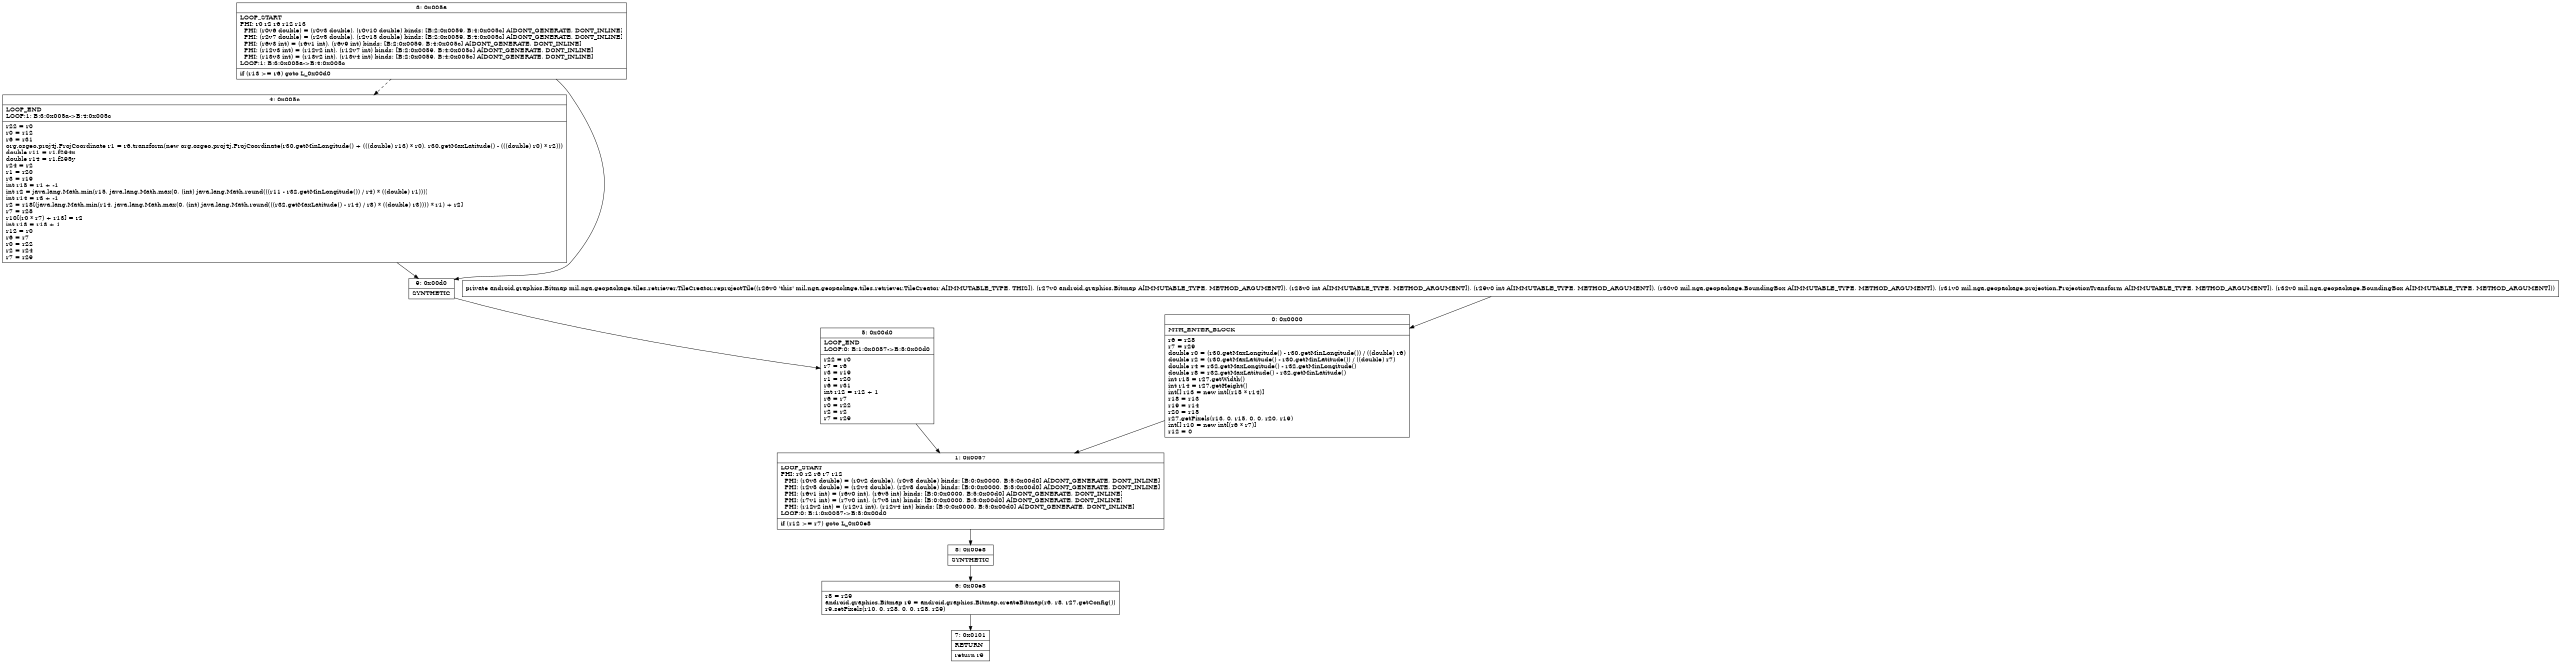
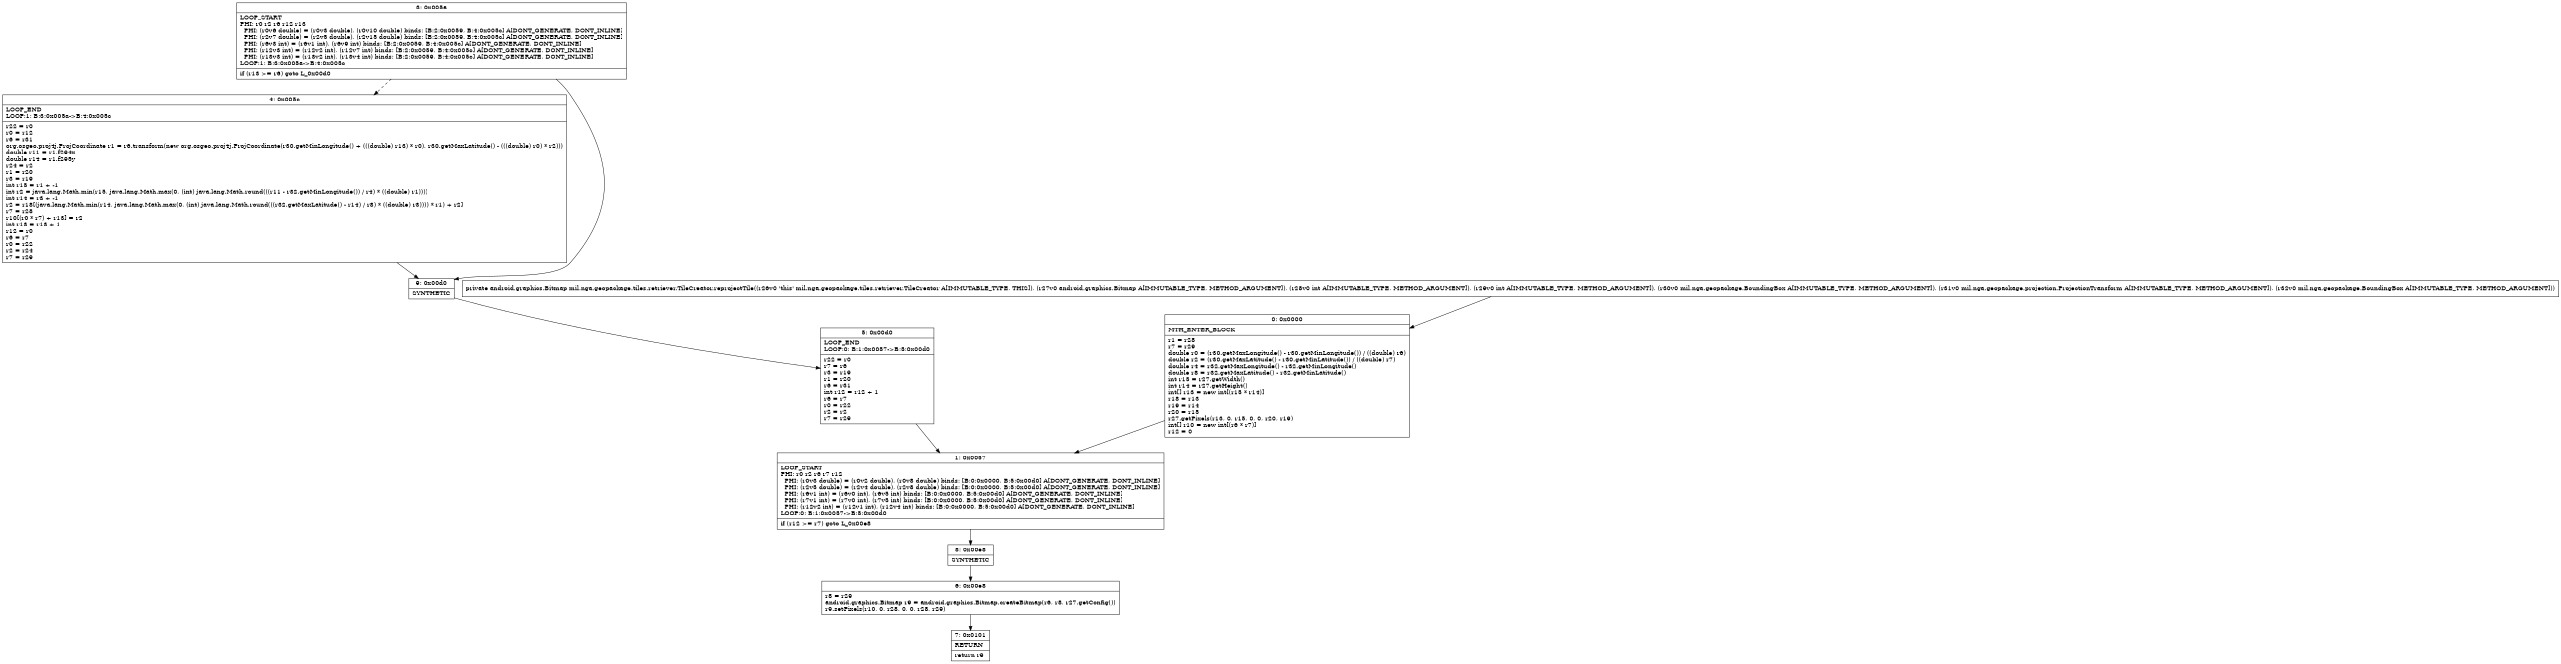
node "0: 0x0000": text "r6 = r28" -> "r1 = r28"
